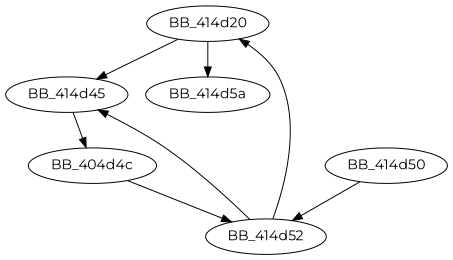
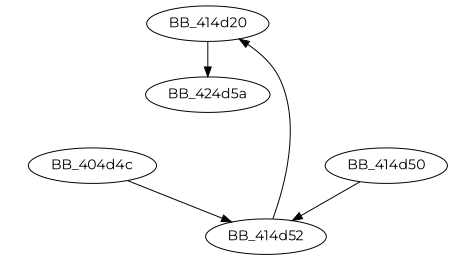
node "BB_414d45": removed
node "BB_414d5a": label "BB_414d5a" -> "BB_424d5a"
